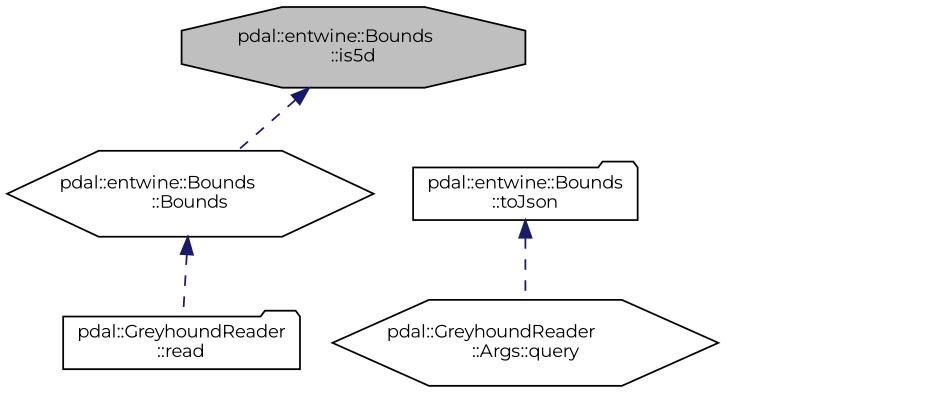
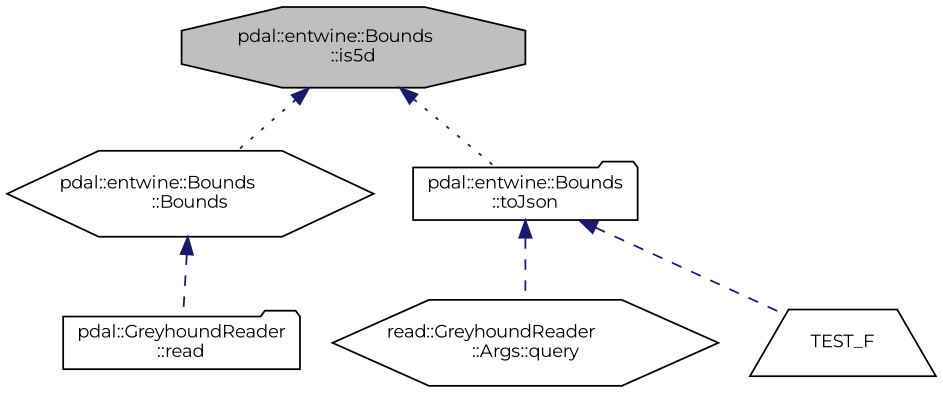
edge "pdal::entwine::Bounds ::Bounds" -> "pdal::entwine::Bounds ::is5d": style dashed -> dotted
edge "pdal::entwine::Bounds ::toJson" -> "pdal::entwine::Bounds ::is5d": added
node "pdal::GreyhoundReader ::Args::query": label "pdal::GreyhoundReader ::Args::query" -> "read::GreyhoundReader ::Args::query"
node "TEST_F": added
